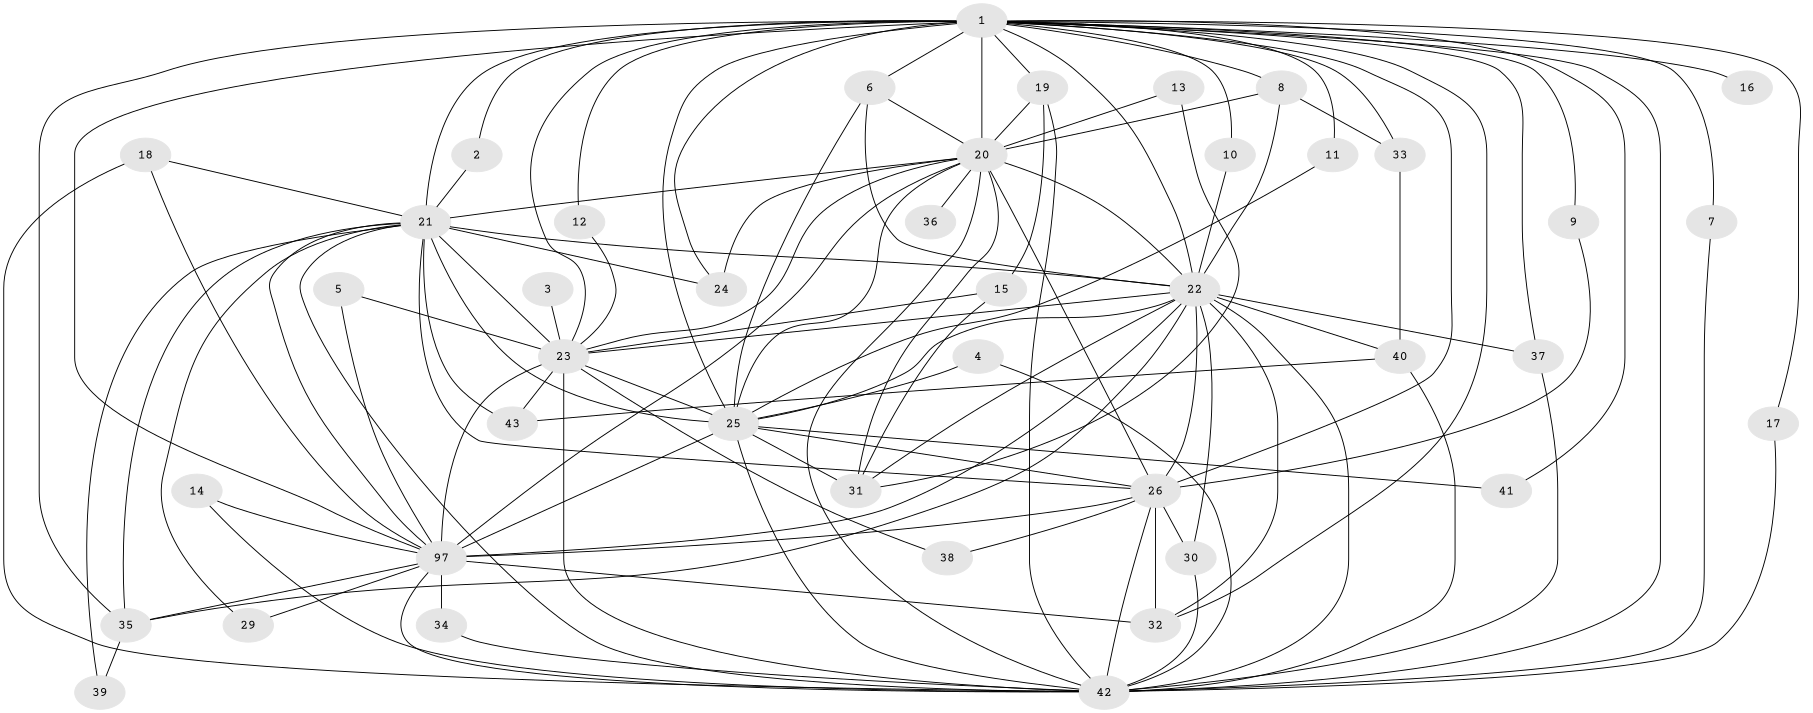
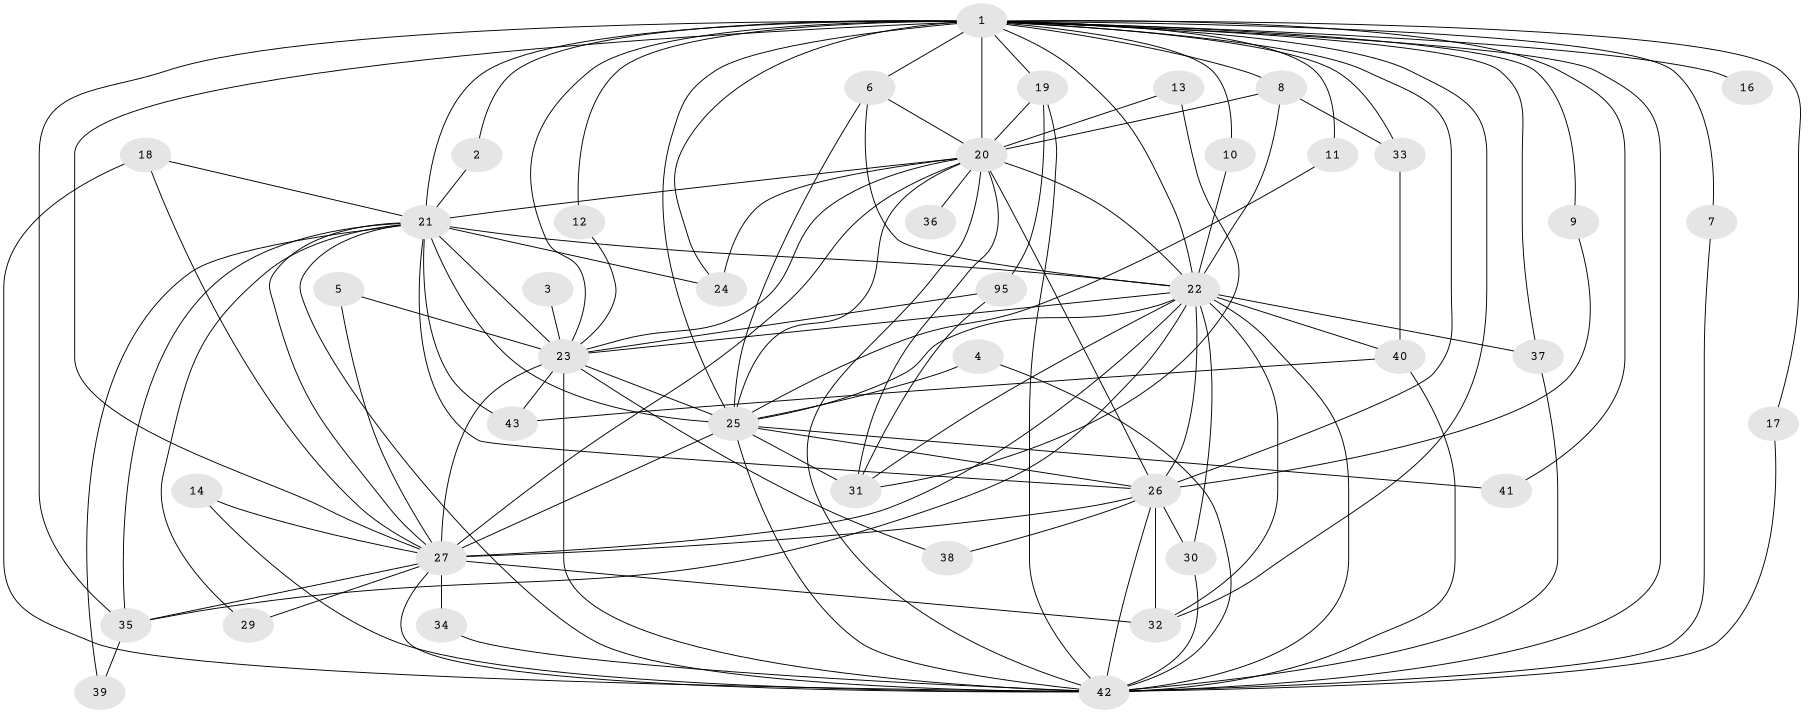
node "15": label "15" -> "95"
node "97": label "97" -> "27"
